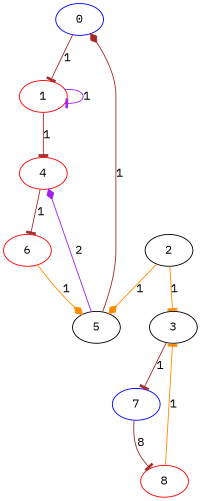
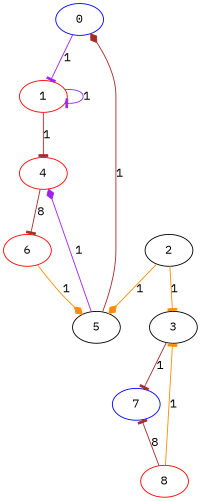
edge "0" -> "1": color brown -> purple
edge "4" -> "6": label "1" -> "8"
edge "5" -> "4": label "2" -> "1"
edge "7" -> "8": reversed
